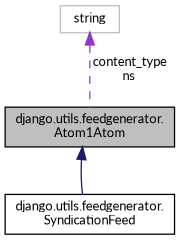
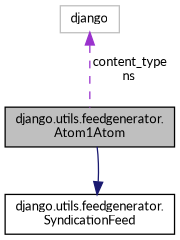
node "string": label "string" -> "django"
edge "django.utils.feedgenerator. SyndicationFeed" -> "django.utils.feedgenerator. Atom1Atom": reversed
